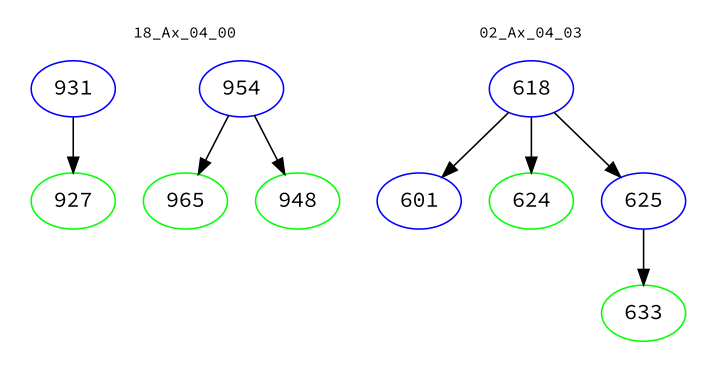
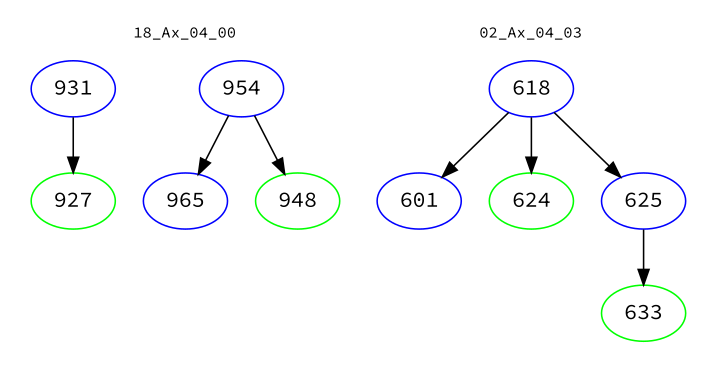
node "965": color green -> blue
